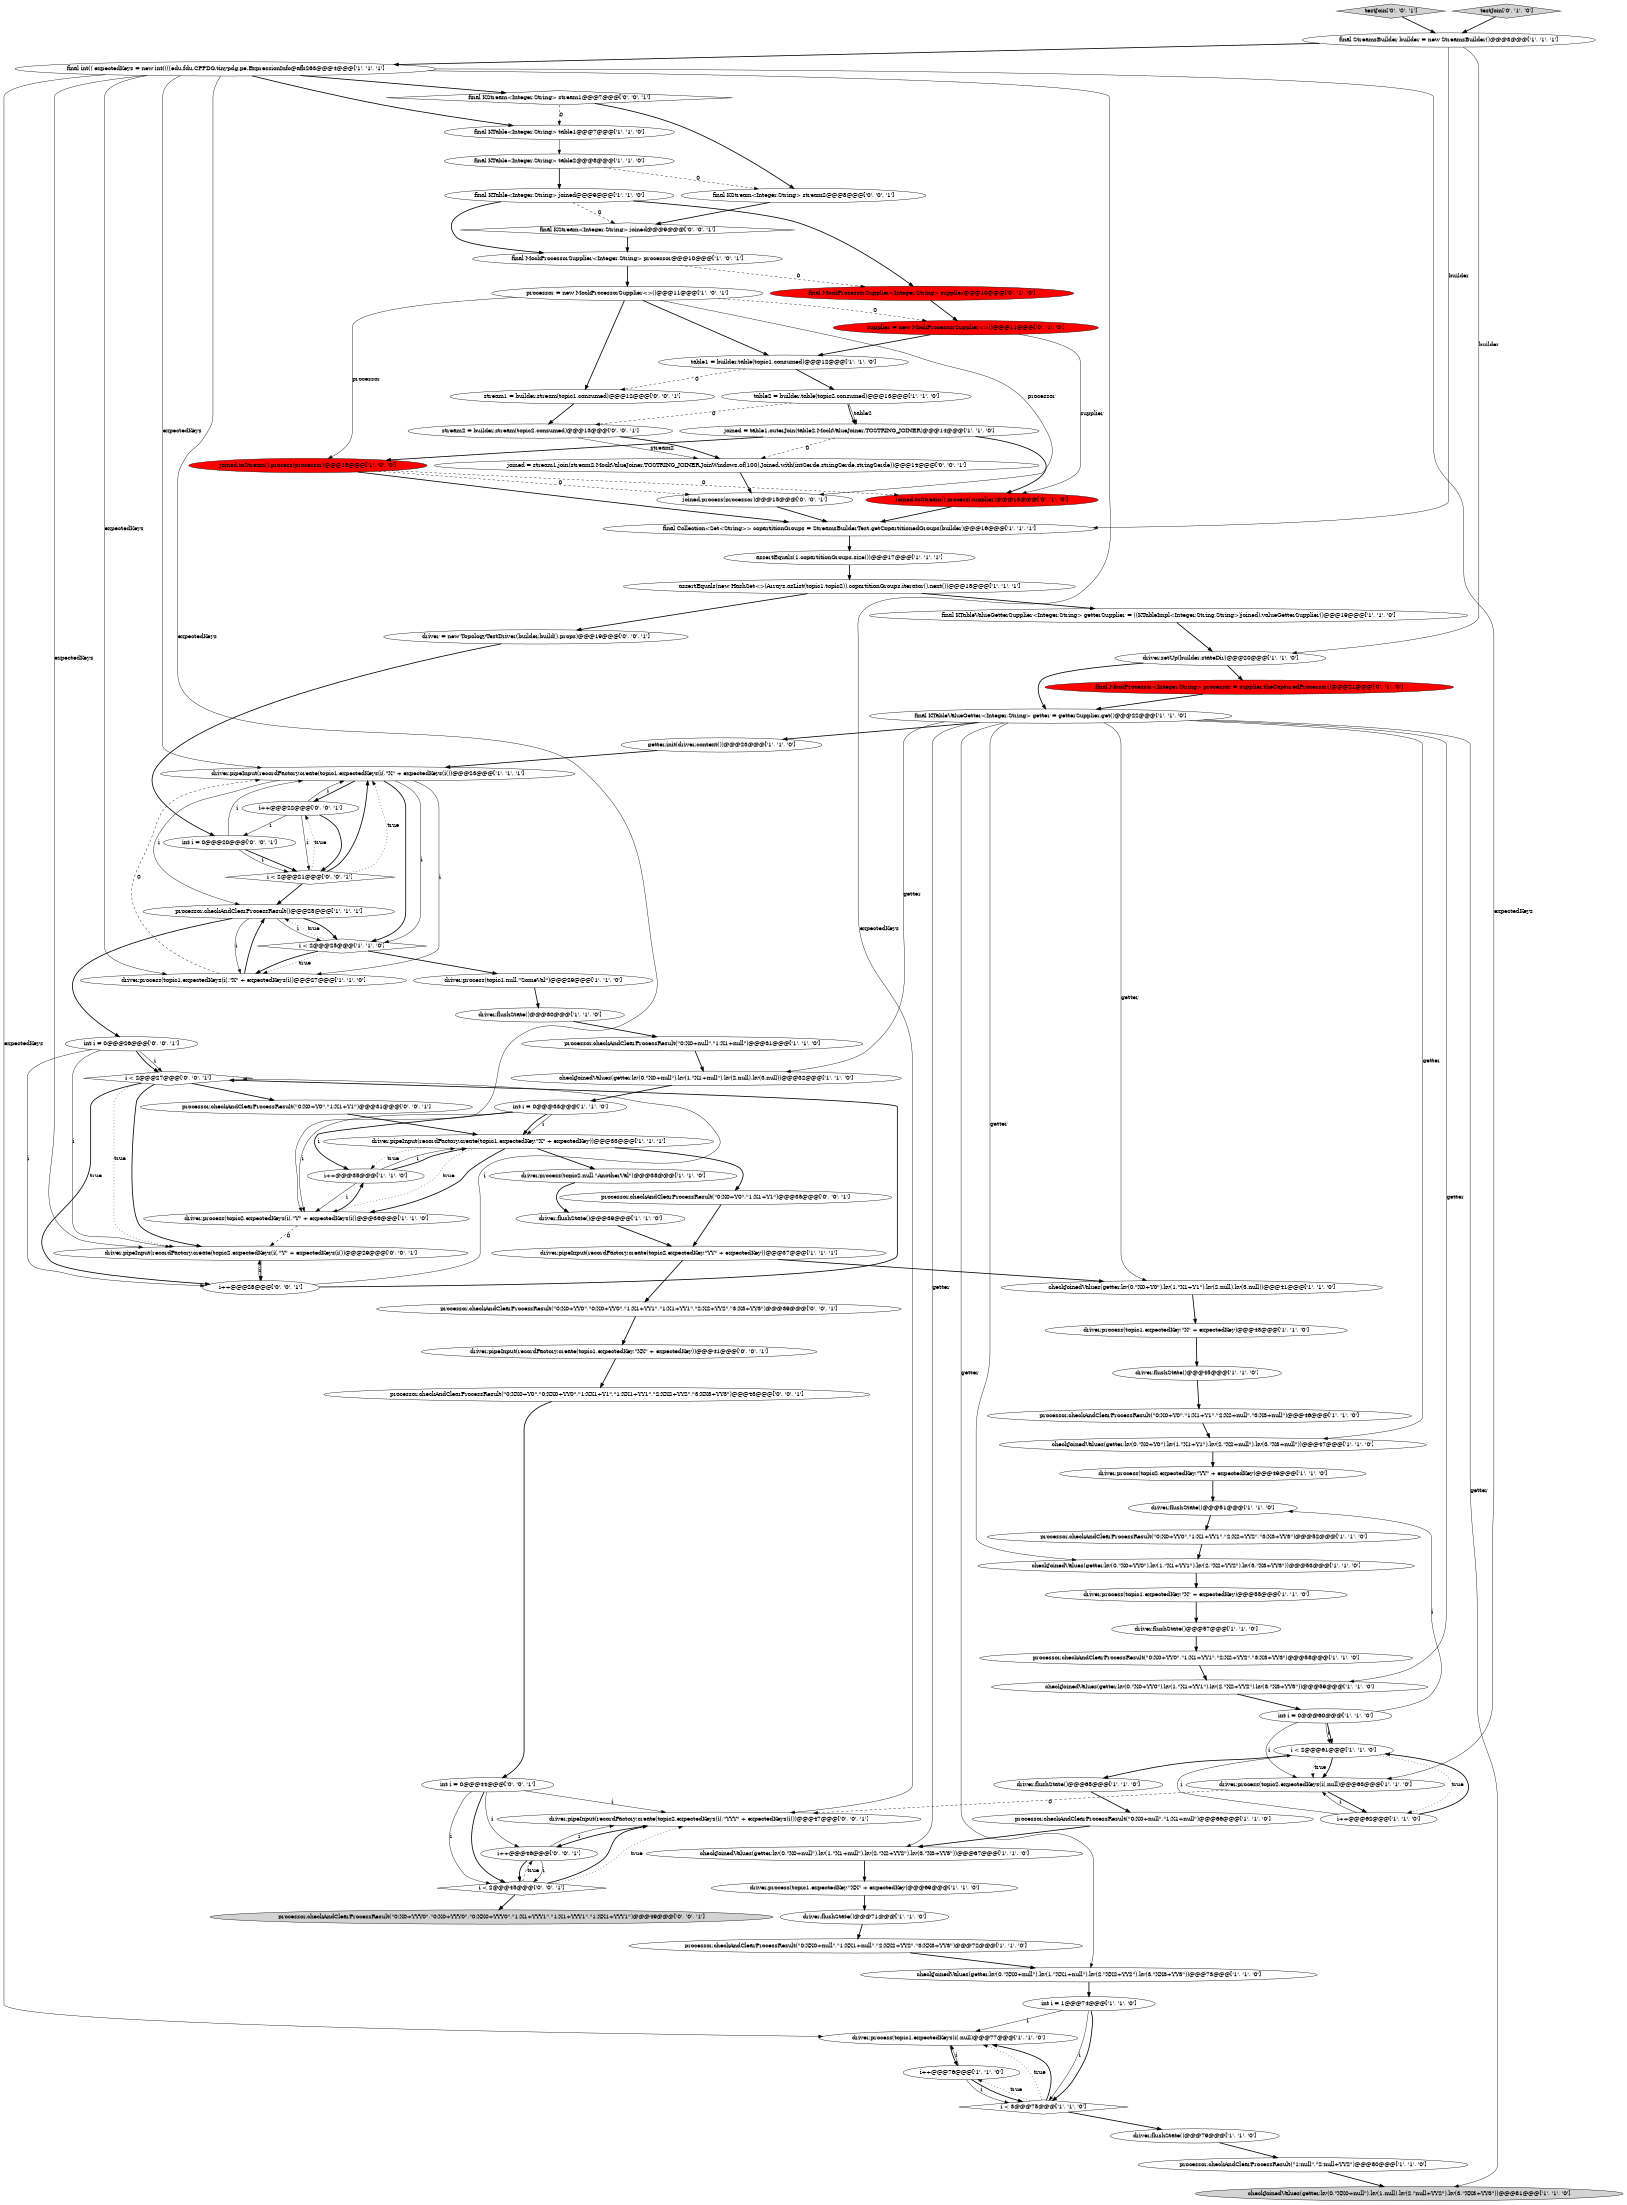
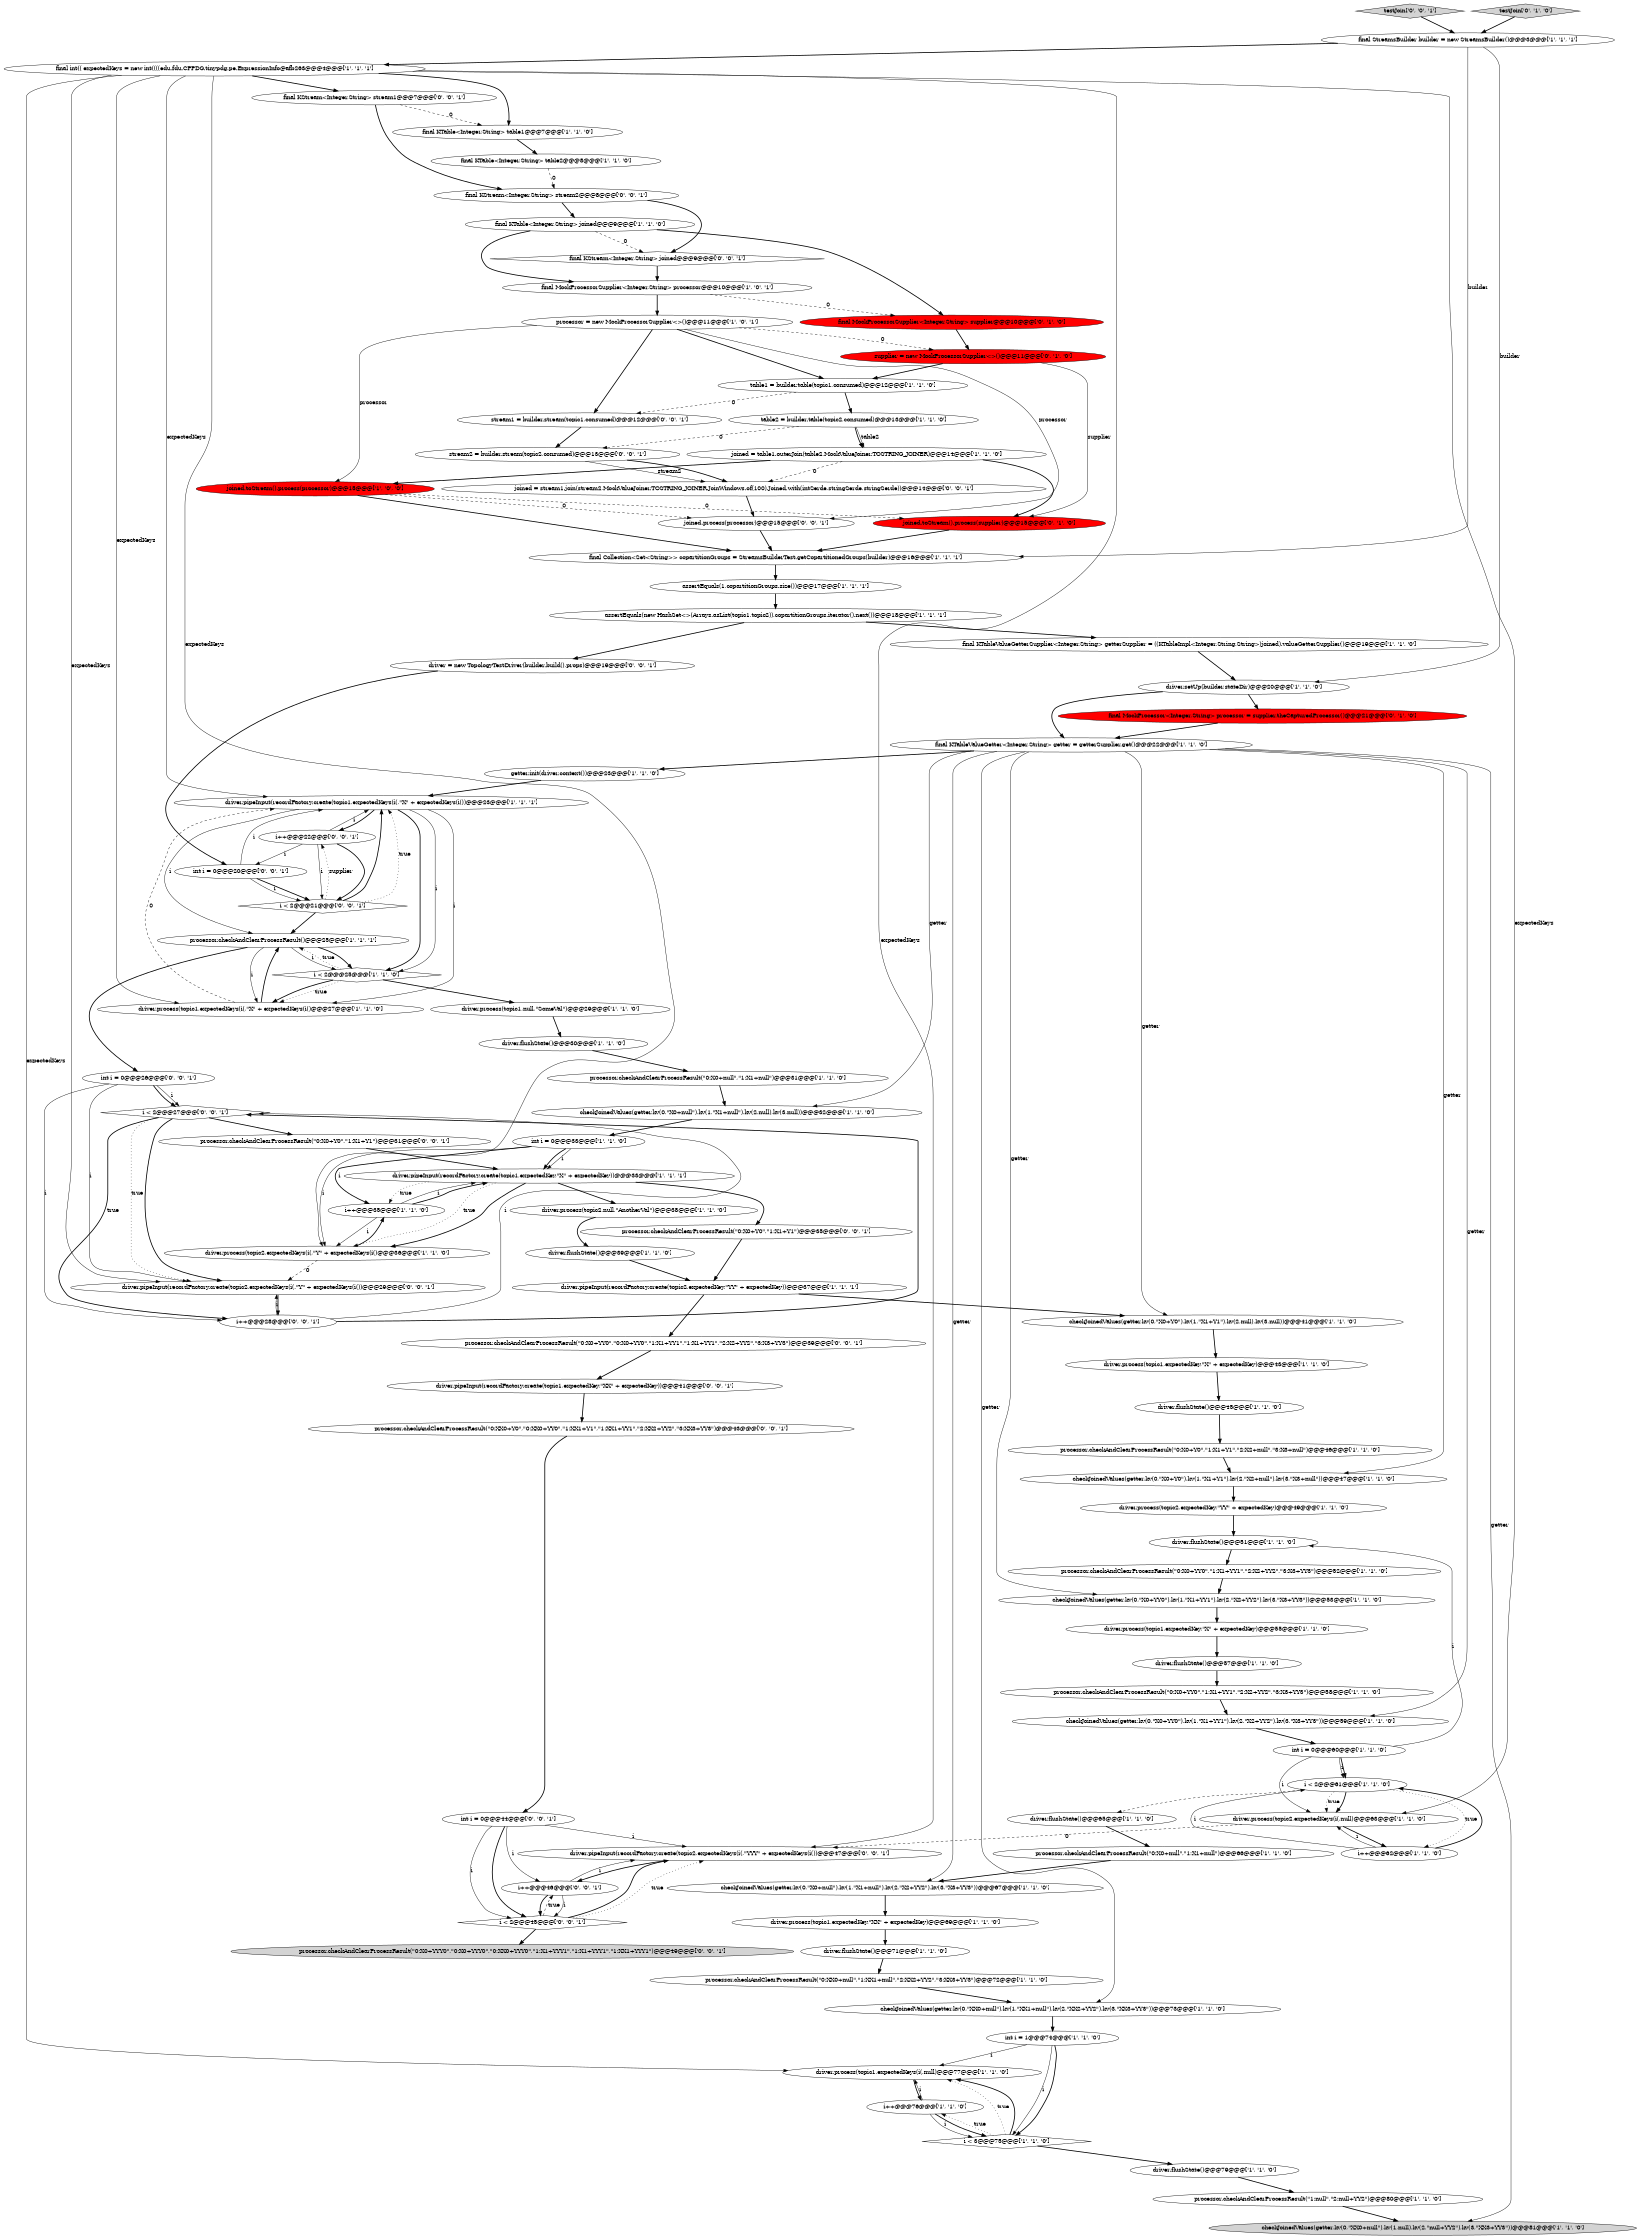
node "final KStream<Integer,String> stream1@@@7@@@['0', '0', '1']": shape diamond -> ellipse
edge "final KTable<Integer,String> table1@@@7@@@['1', '1', '0']" -> "final KTable<Integer,String> table2@@@8@@@['1', '1', '0']": style solid -> bold
edge "final KTable<Integer,String> table2@@@8@@@['1', '1', '0']" -> "final KTable<Integer,String> joined@@@9@@@['1', '1', '0']": now "final KStream<Integer,String> stream2@@@8@@@['0', '0', '1']" -> "final KTable<Integer,String> joined@@@9@@@['1', '1', '0']"
edge "i < 2@@@21@@@['0', '0', '1']" -> "i++@@@22@@@['0', '0', '1']": label "true" -> "supplier"
edge "i < 2@@@61@@@['1', '1', '0']" -> "driver.flushState()@@@65@@@['1', '1', '0']": style bold -> dashed
